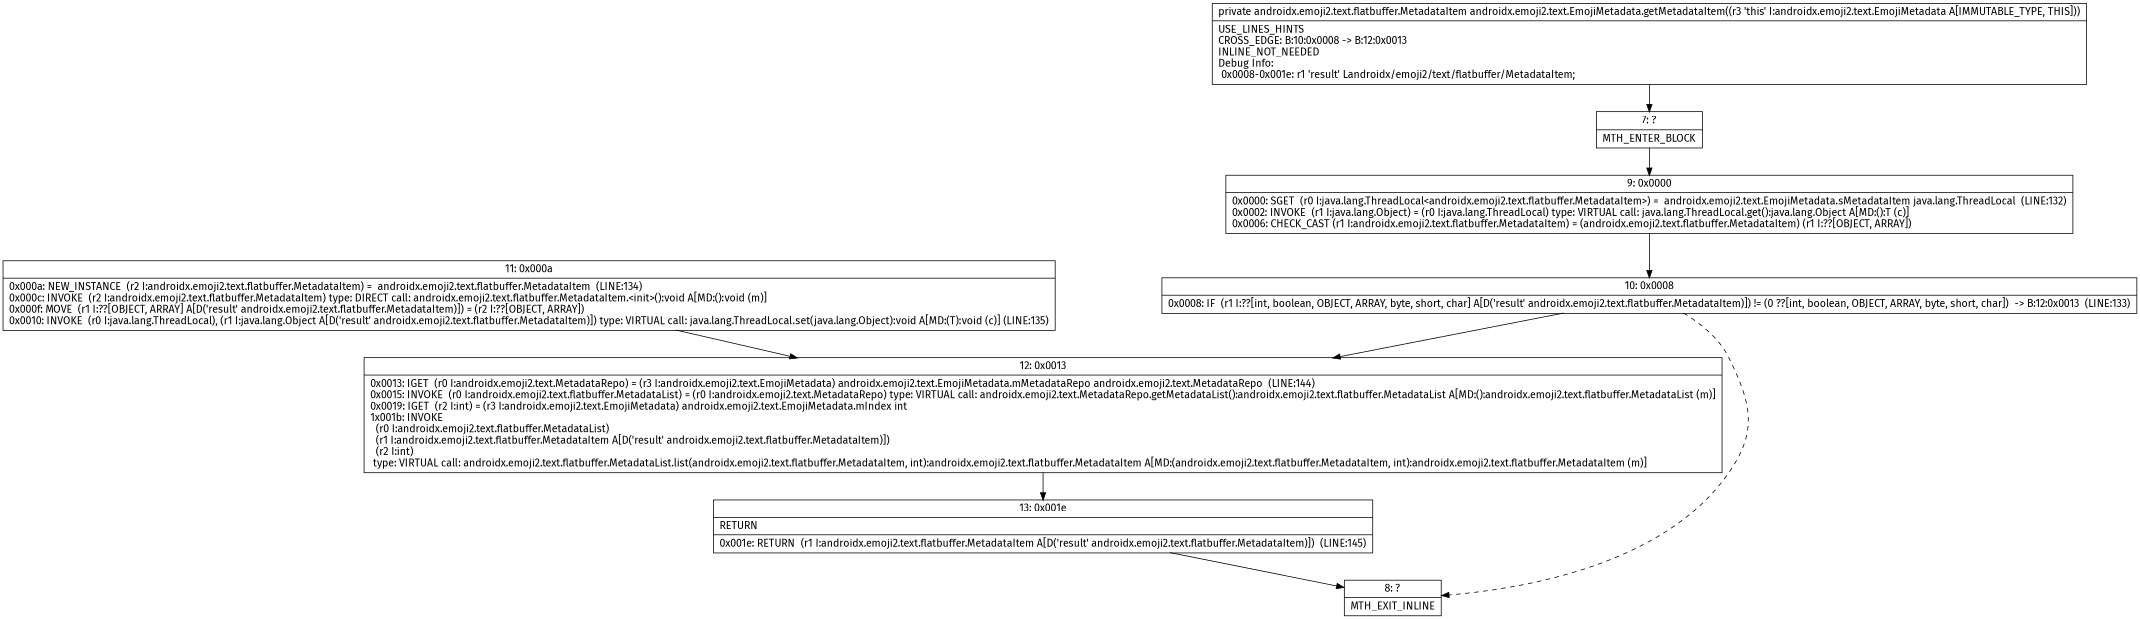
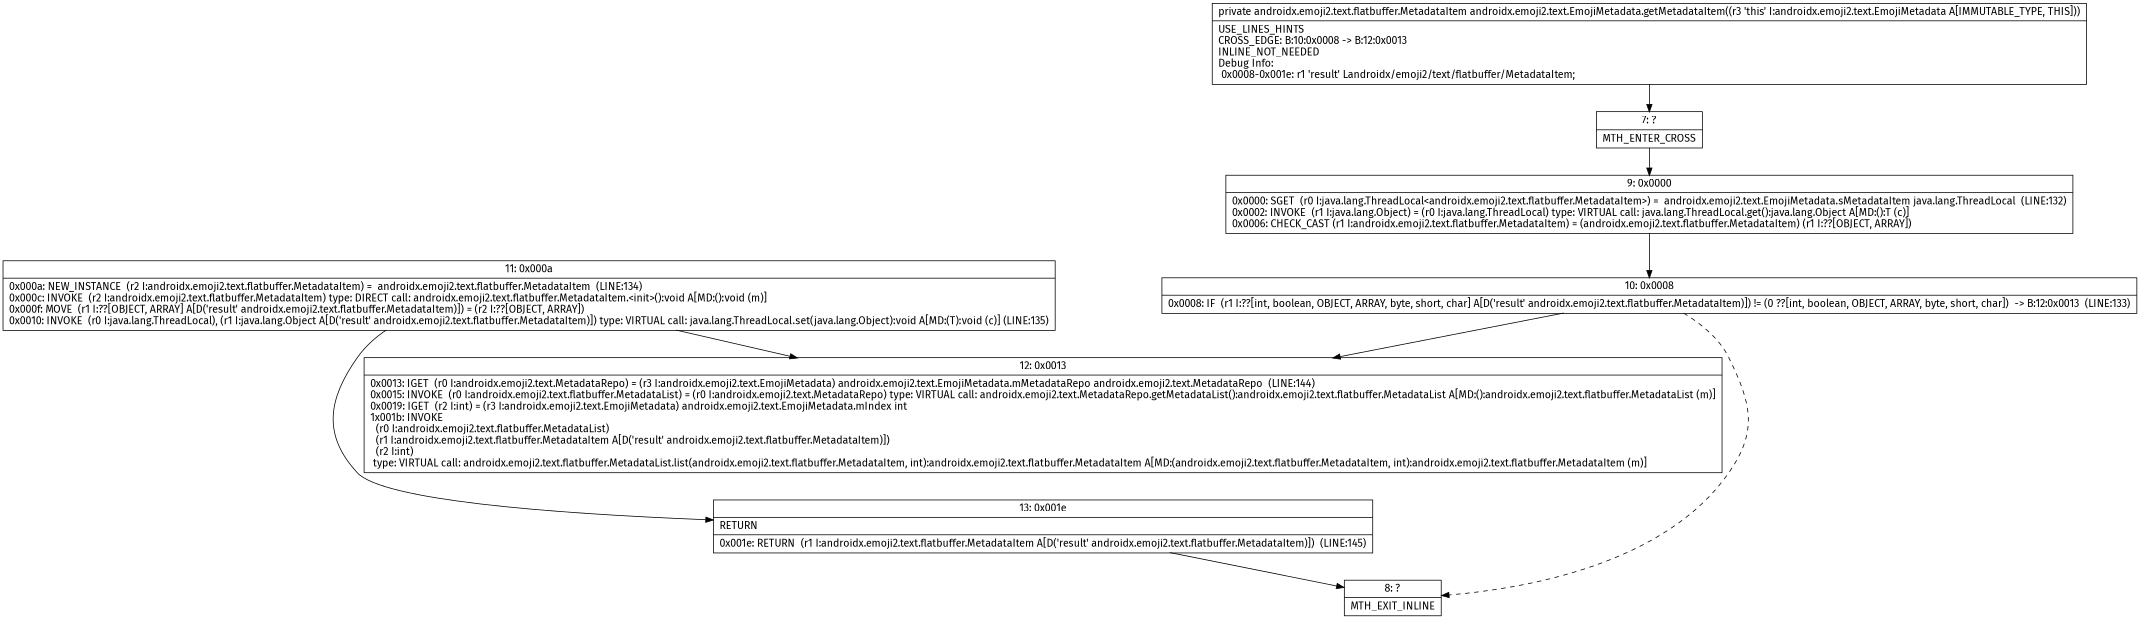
node "7: ?": text "MTH_ENTER_BLOCK" -> "MTH_ENTER_CROSS"
edge "12: 0x0013" -> "13: 0x001e": now "11: 0x000a" -> "13: 0x001e"
